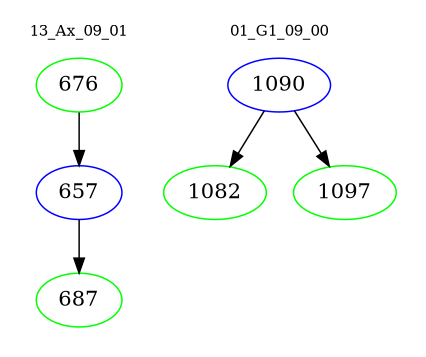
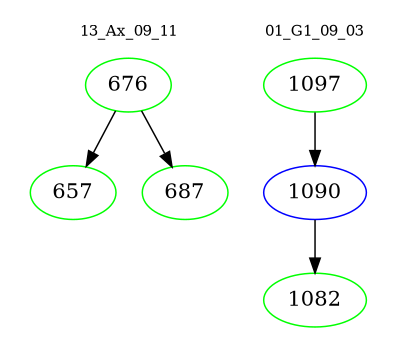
cluster "13_Ax_09_01": label "13_Ax_09_01" -> "13_Ax_09_11"
cluster "01_G1_09_00": label "01_G1_09_00" -> "01_G1_09_03"
edge "1090" -> "1097": reversed
node "657": color blue -> green
edge "657" -> "687": now "676" -> "687"
